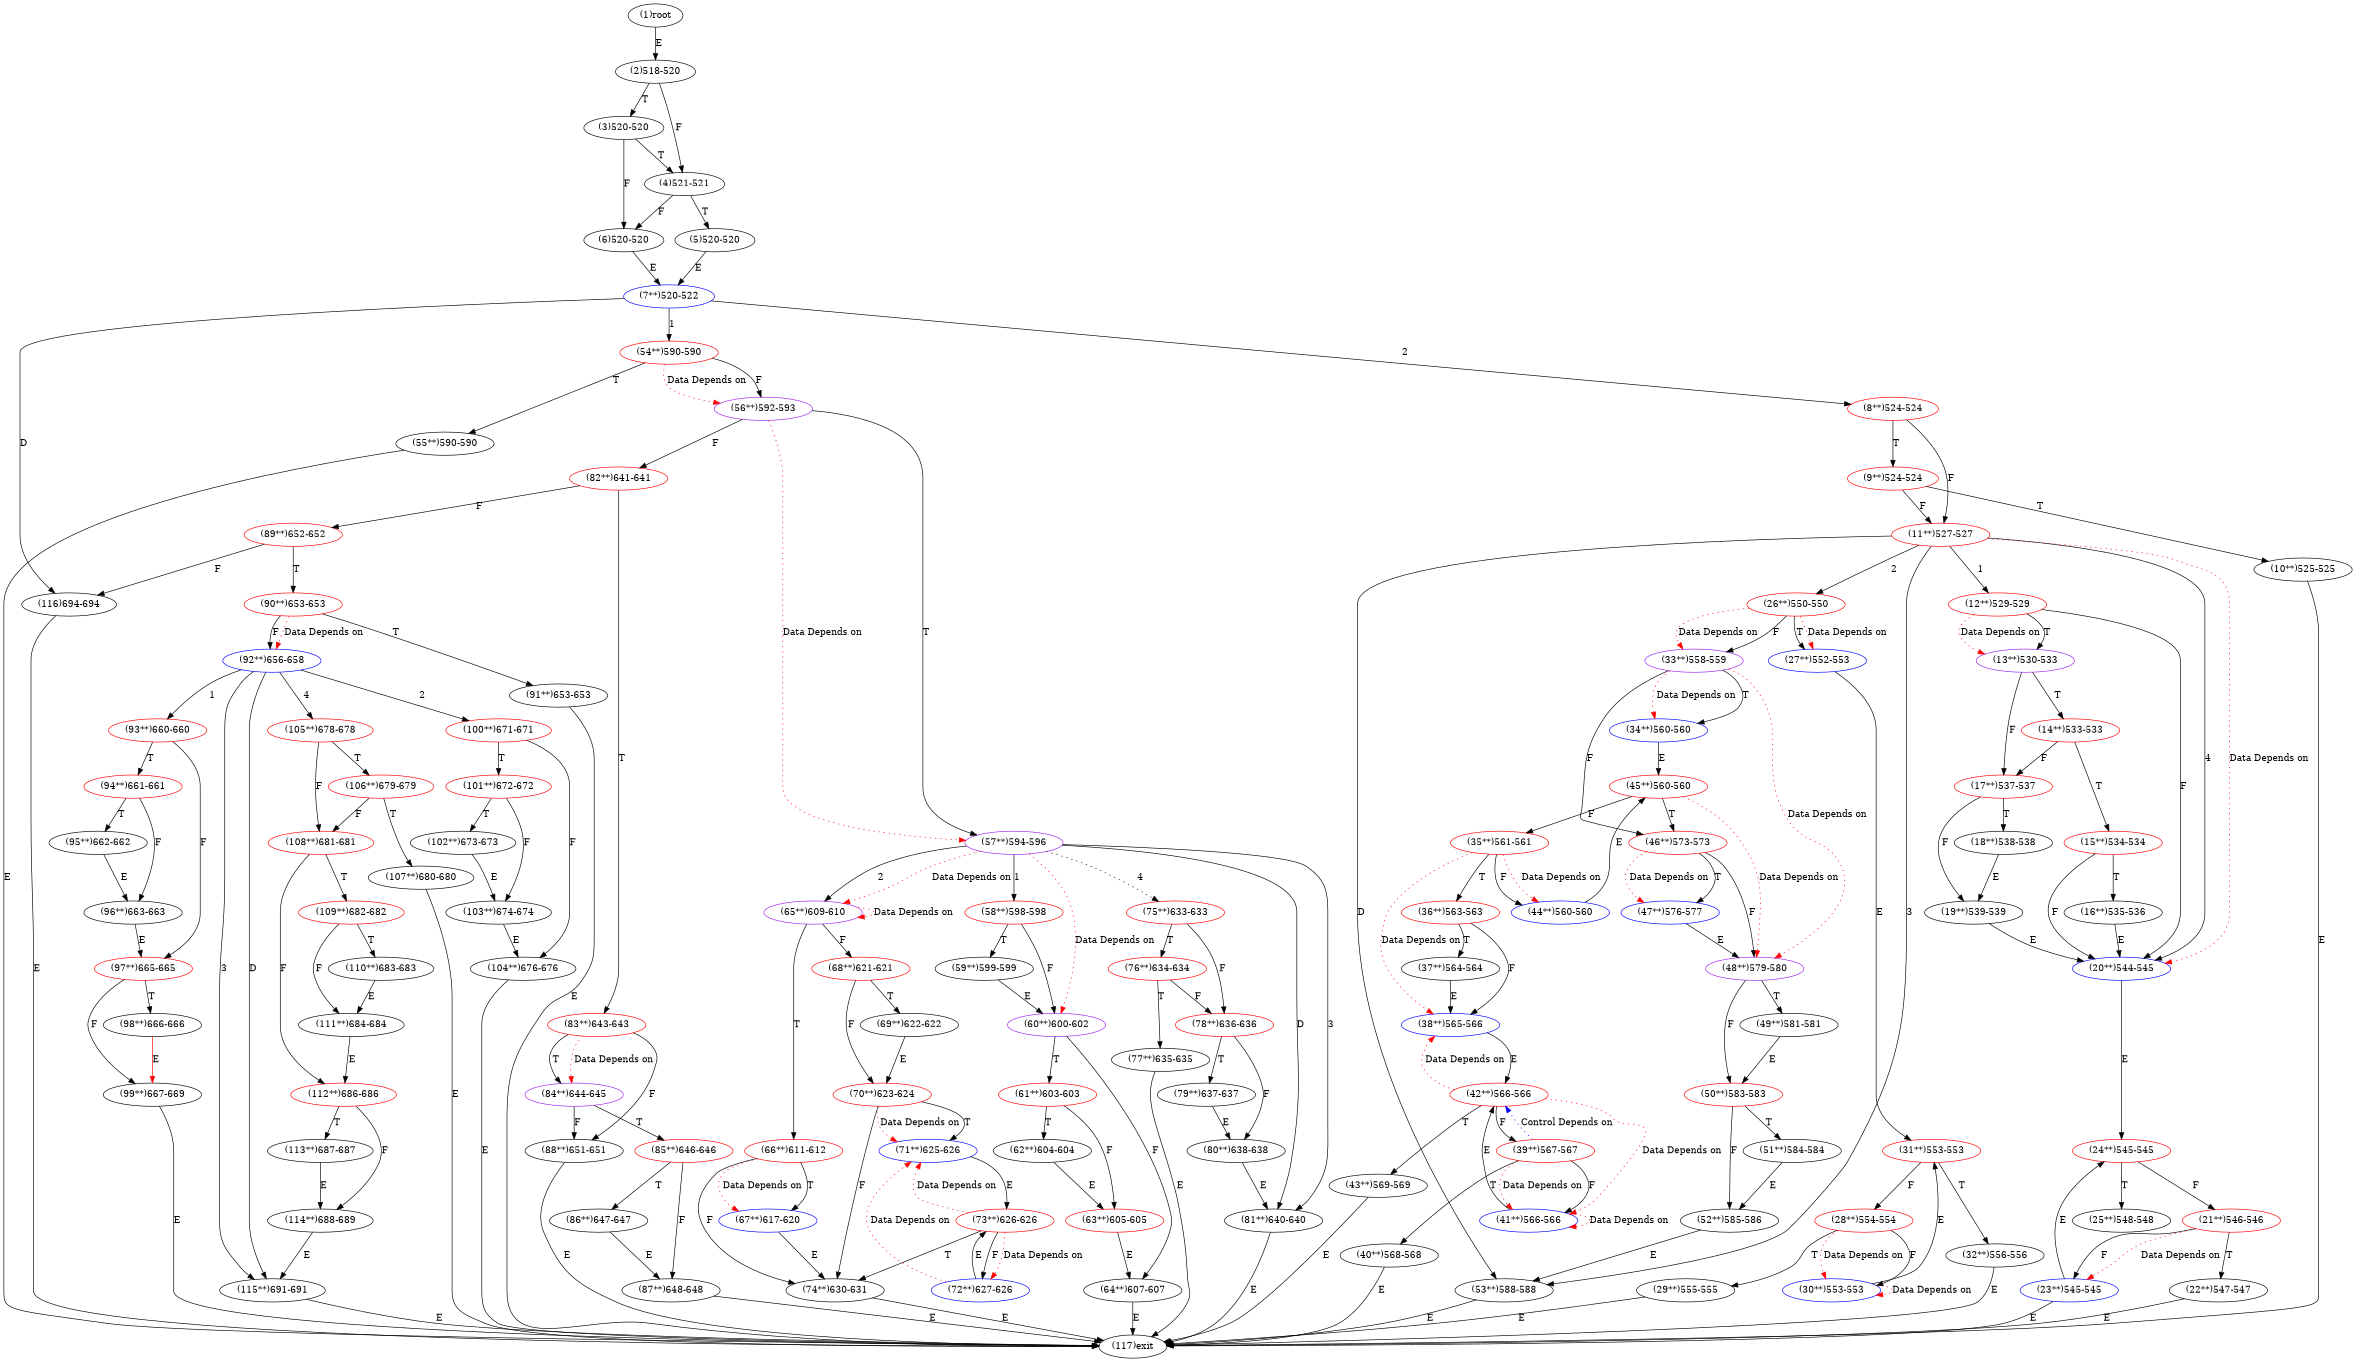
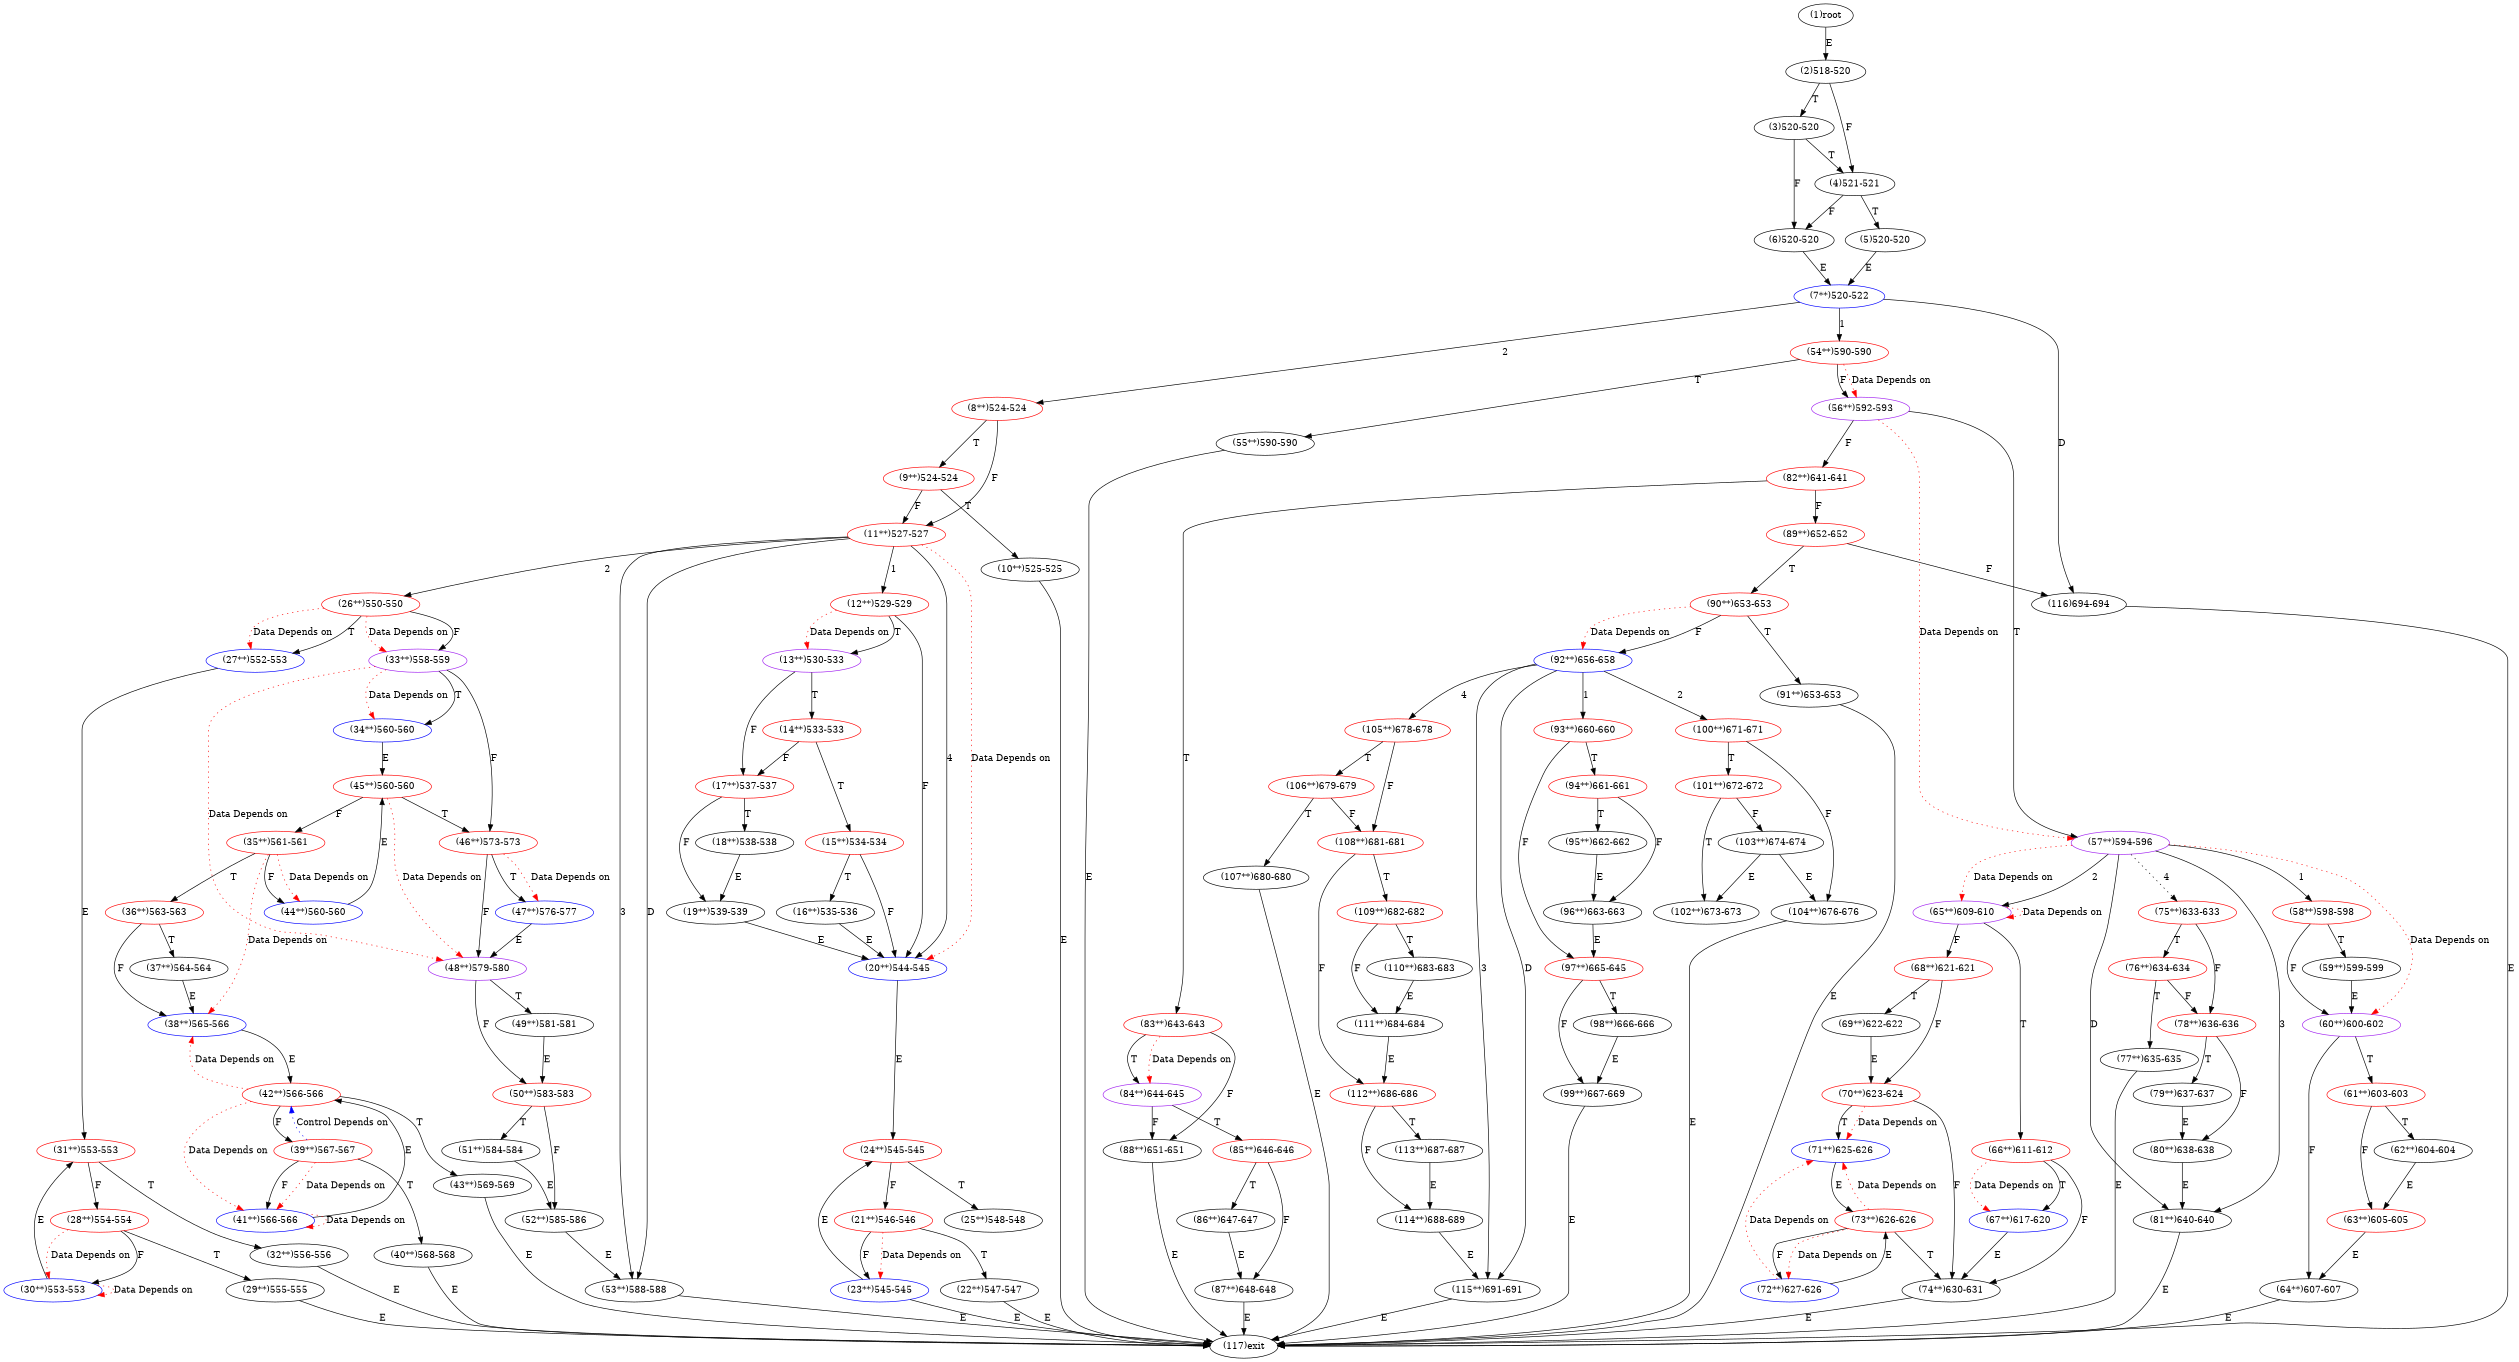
edge "(102**)673-673" -> "(103**)674-674": reversed
node "(97**)665-665": label "(97**)665-665" -> "(97**)665-645"
edge "(98**)666-666" -> "(99**)667-669": color red -> black
